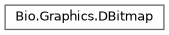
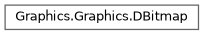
node "Bio.Graphics.DBitmap": label "Bio.Graphics.DBitmap" -> "Graphics.Graphics.DBitmap"
